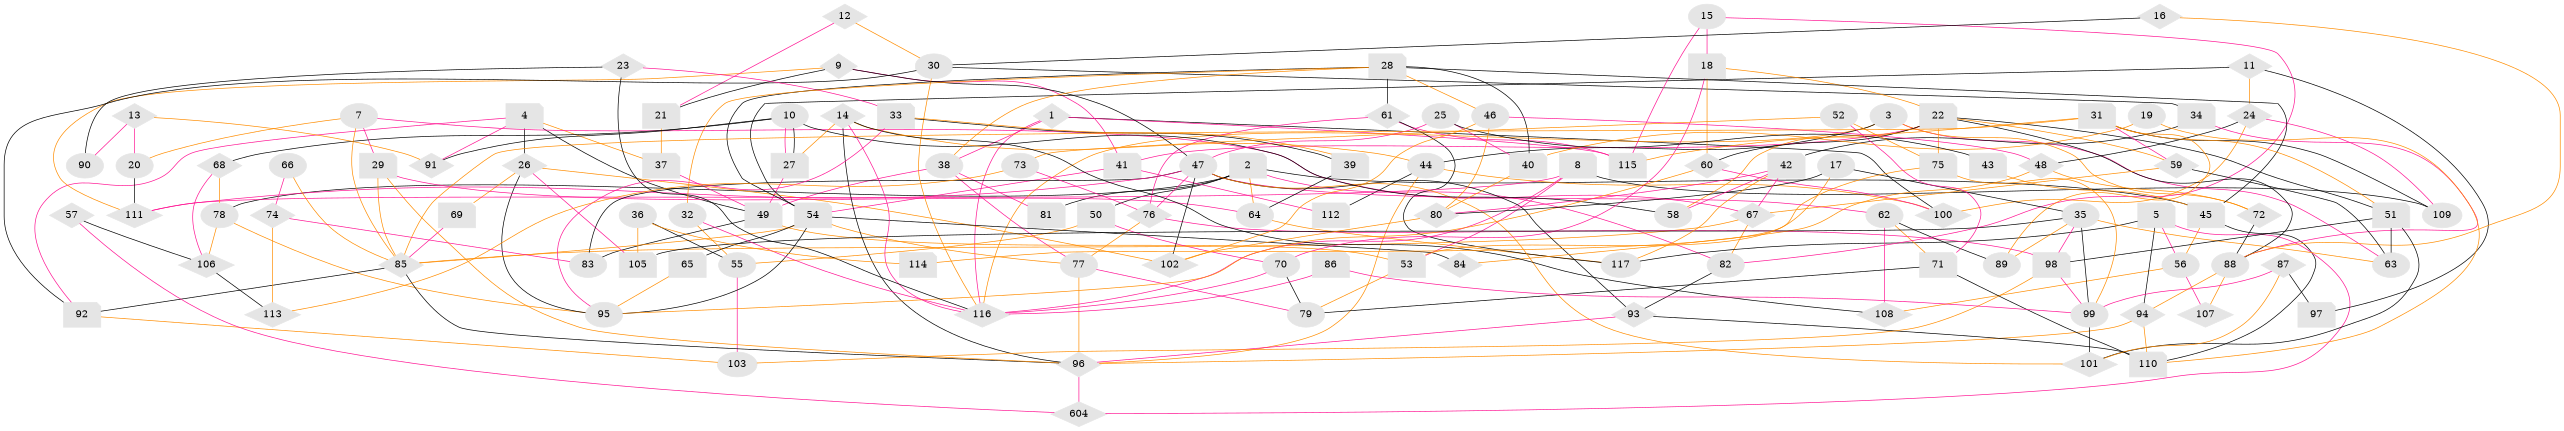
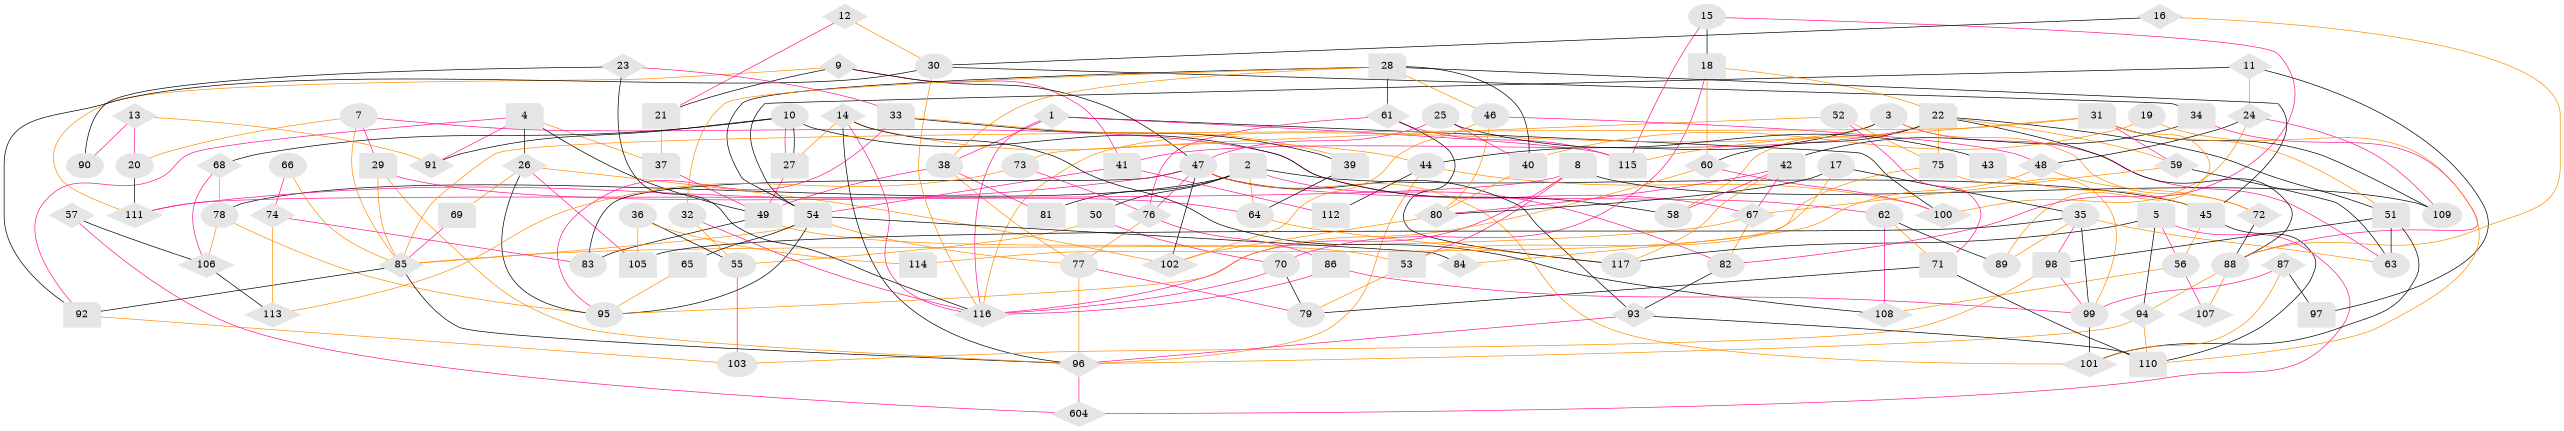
edge "15" -- "18": color deeppink -> black
edge "38" -- "77": color deeppink -> darkorange
edge "76" -- "98": now "76" -- "86"
